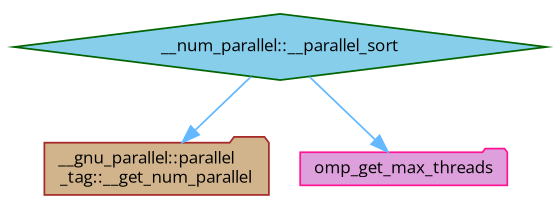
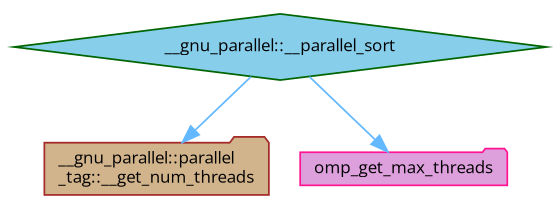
node "__num_parallel::__parallel_sort": label "__num_parallel::__parallel_sort" -> "__gnu_parallel::__parallel_sort"
node "__gnu_parallel::parallel _tag::__get_num_parallel": label "__gnu_parallel::parallel _tag::__get_num_parallel" -> "__gnu_parallel::parallel _tag::__get_num_threads"
